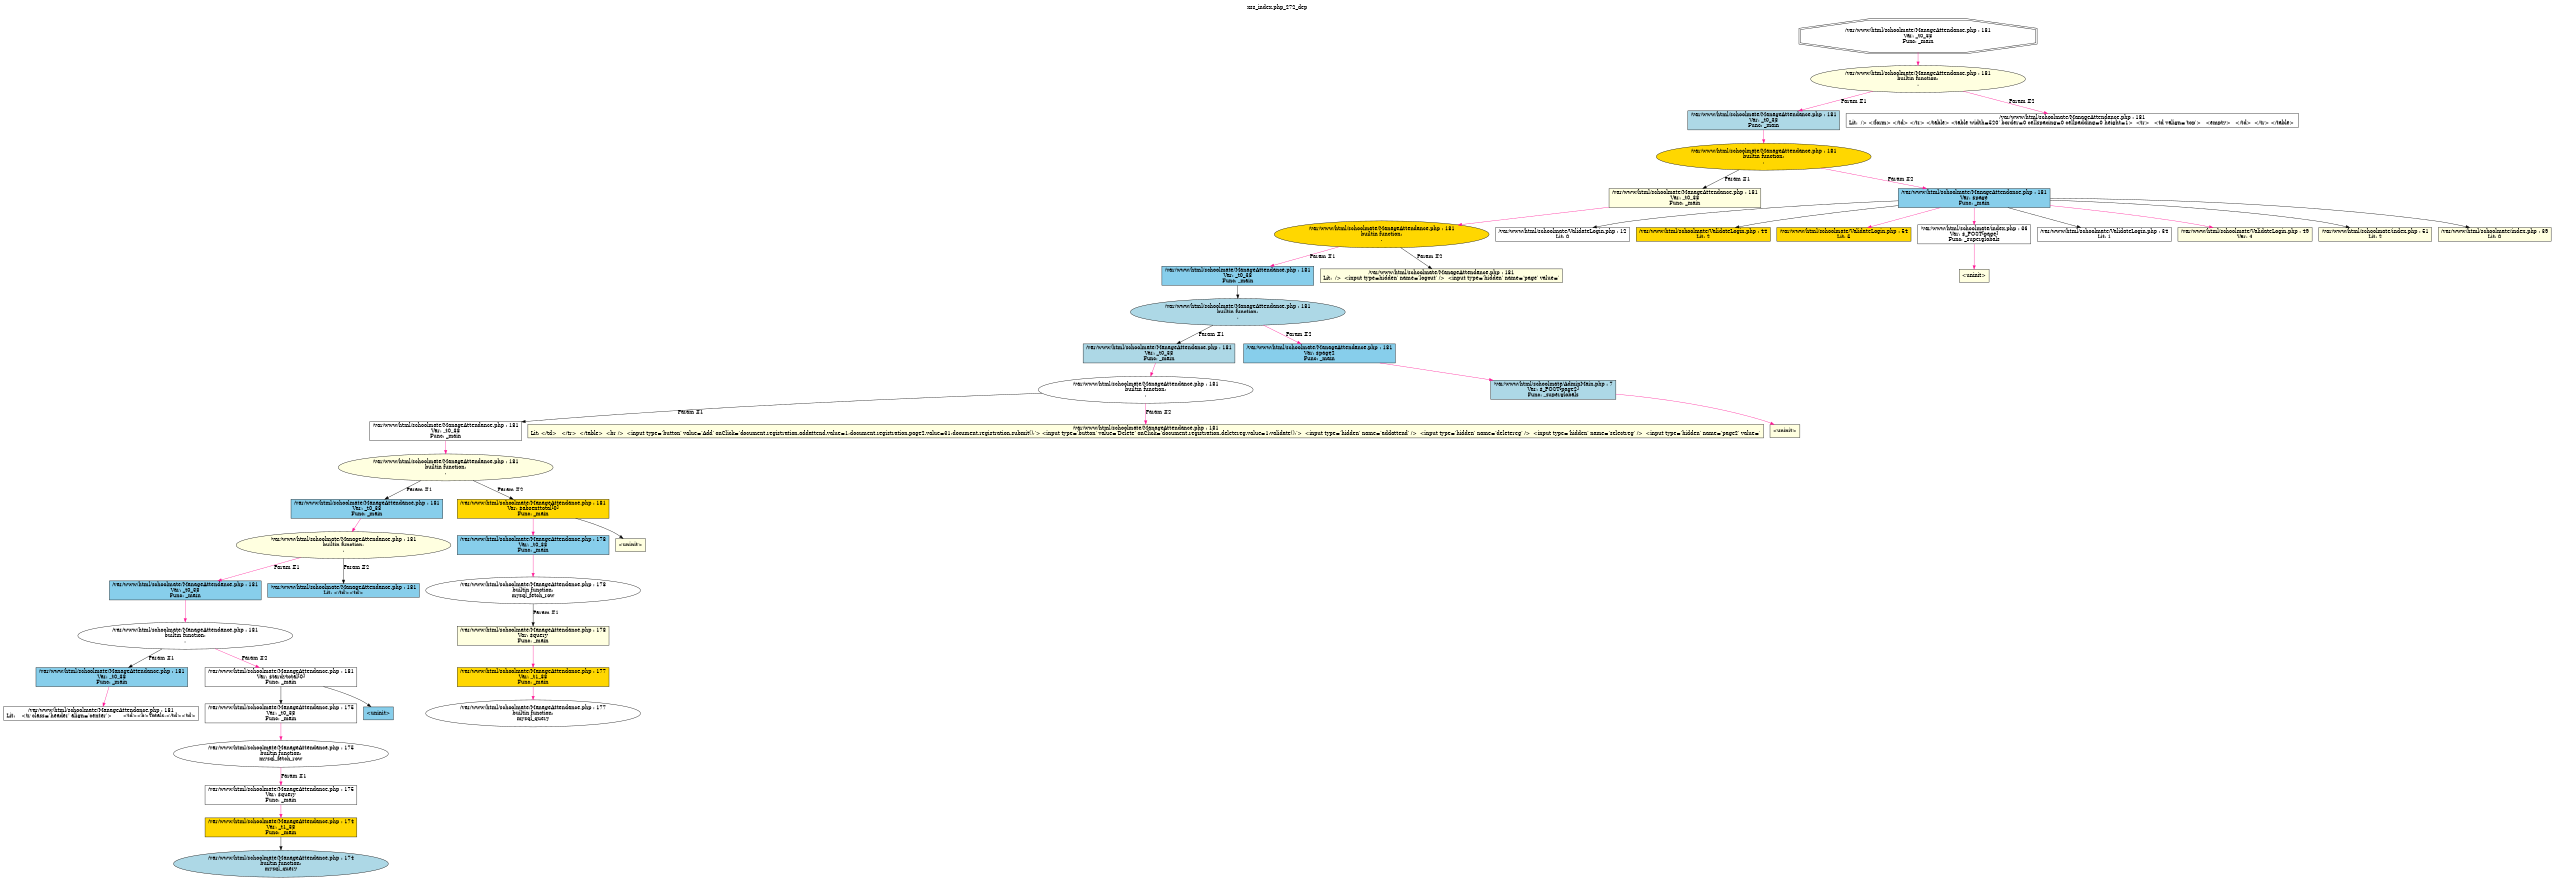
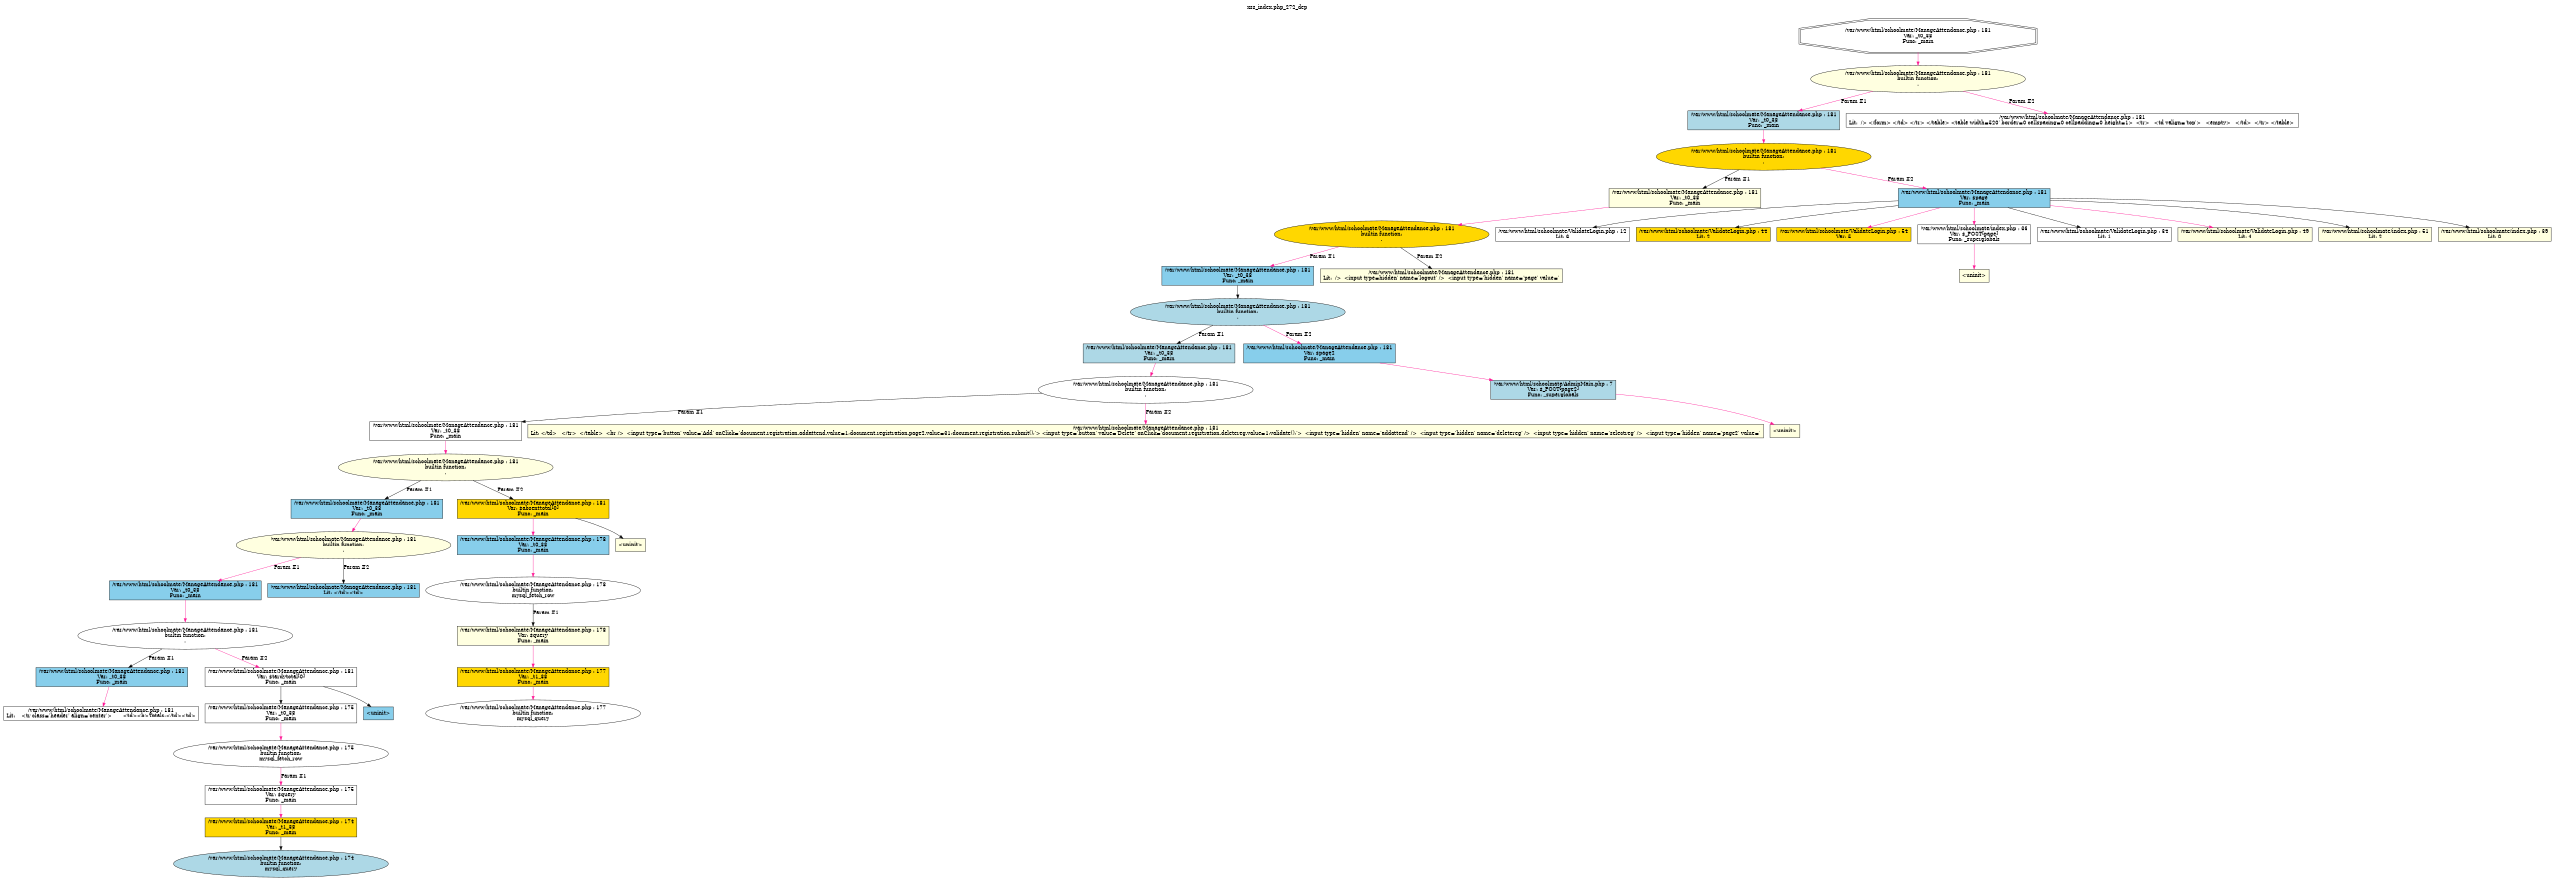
node "/var/www/html/schoolmate/ValidateLogin.php : 12 Lit: 0": label "/var/www/html/schoolmate/ValidateLogin.php : 12 Lit: 0" -> "/var/www/html/schoolmate/ValidateLogin.php : 12 Lit: 6"
node "/var/www/html/schoolmate/ValidateLogin.php : 54 Lit: 5": label "/var/www/html/schoolmate/ValidateLogin.php : 54 Lit: 5" -> "/var/www/html/schoolmate/ValidateLogin.php : 54 Var: 5"
node "/var/www/html/schoolmate/ValidateLogin.php : 49 Var: 4": label "/var/www/html/schoolmate/ValidateLogin.php : 49 Var: 4" -> "/var/www/html/schoolmate/ValidateLogin.php : 49 Lit: 4"
